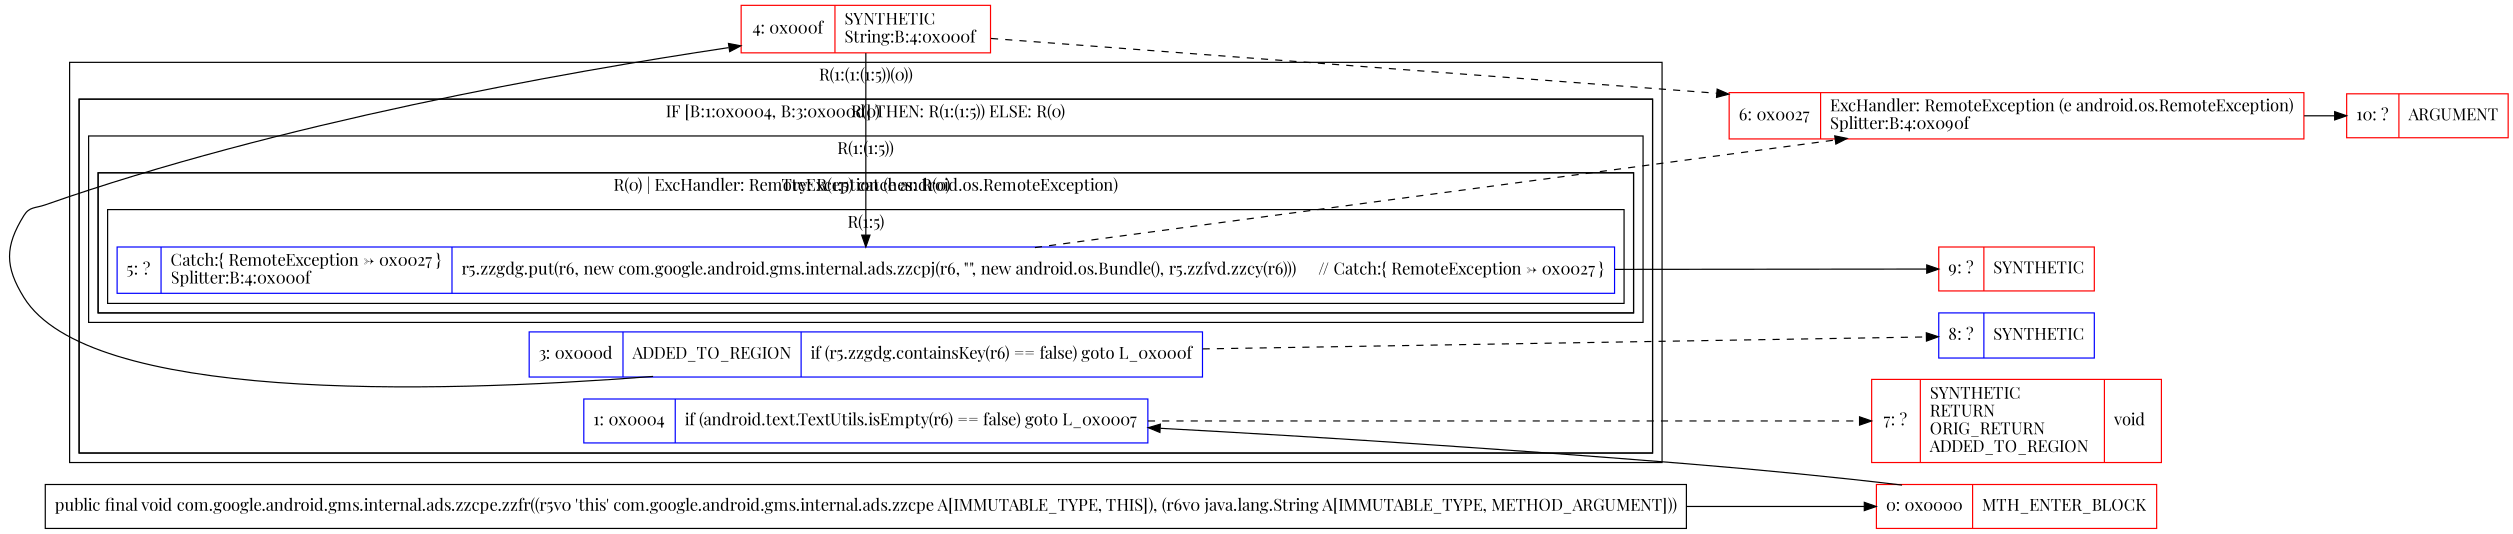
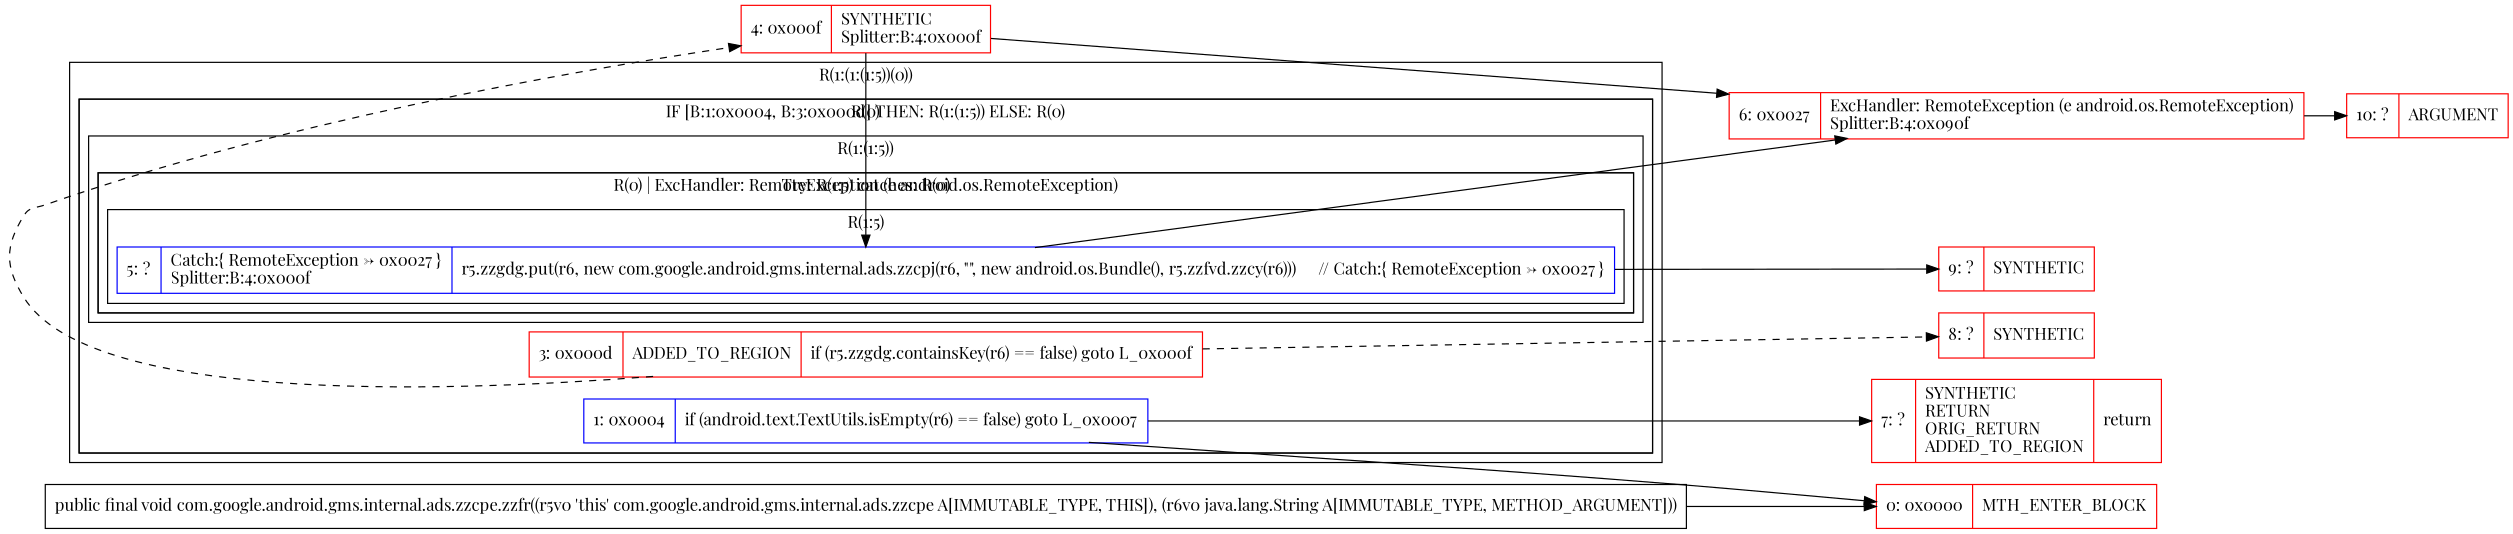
node "4: 0x000f": text "String:B:4:0x000f" -> "Splitter:B:4:0x000f"
edge "4: 0x000f" -> "6: 0x0027": style dashed -> solid
edge "5: ?" -> "6: 0x0027": style dashed -> solid
edge "3: 0x000d" -> "4: 0x000f": style solid -> dashed
node "8: ?": color blue -> red
node "3: 0x000d": color blue -> red
node "7: ?": text "void" -> "return"
edge "1: 0x0004" -> "7: ?": style dashed -> solid
edge "0: 0x0000" -> "1: 0x0004": reversed
